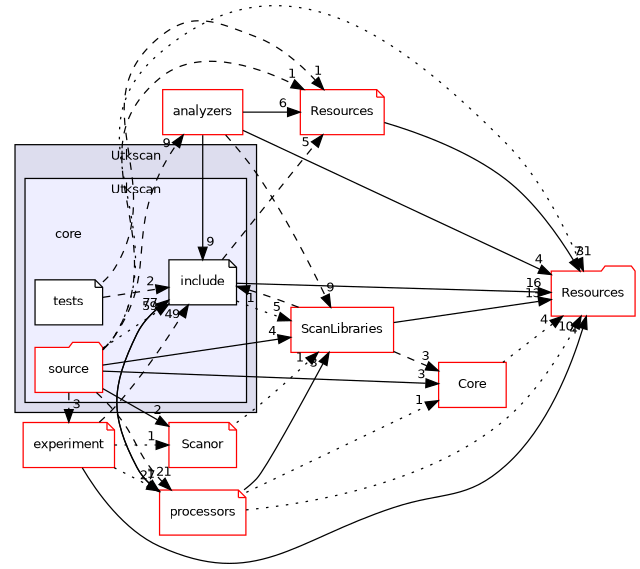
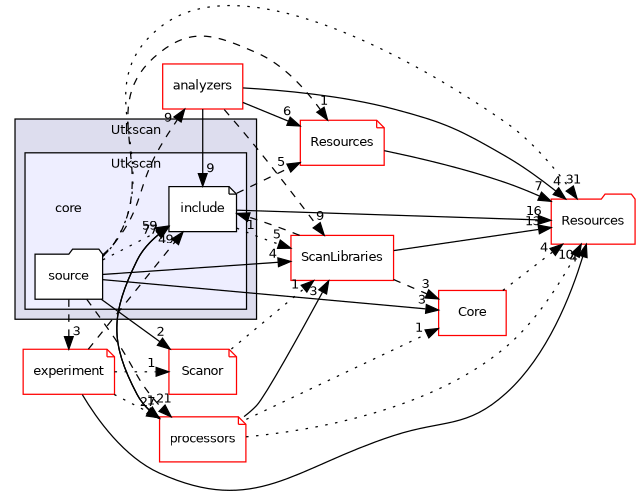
node "tests": removed
node "source": color red -> black
